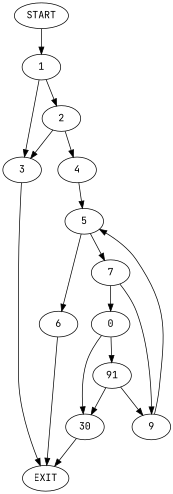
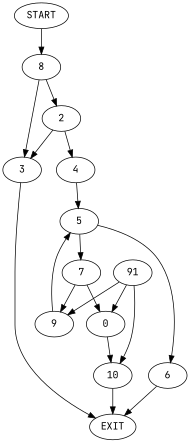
node "1": label "1" -> "8"
edge "0" -> "91": reversed
node "30": label "30" -> "10"
